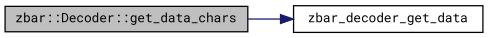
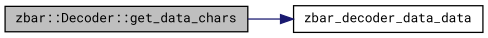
node "zbar_decoder_get_data": label "zbar_decoder_get_data" -> "zbar_decoder_data_data"
